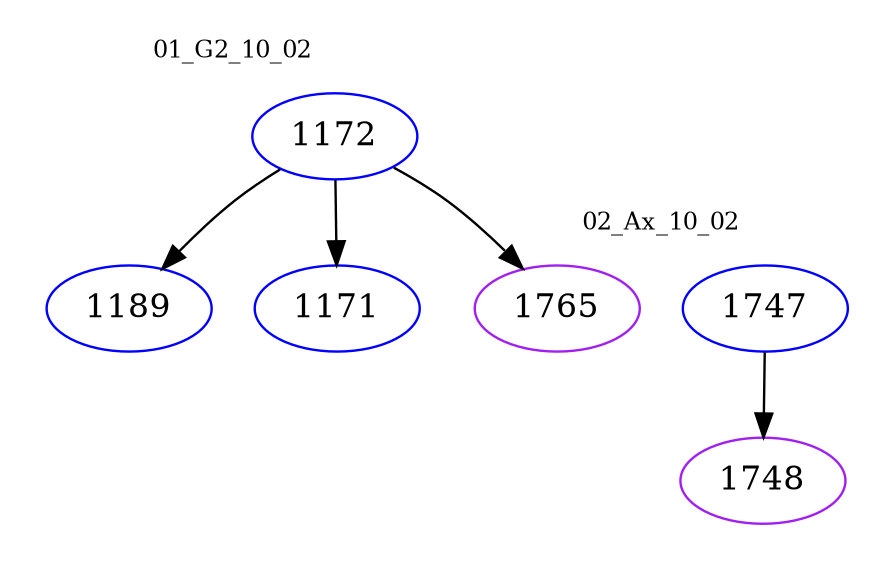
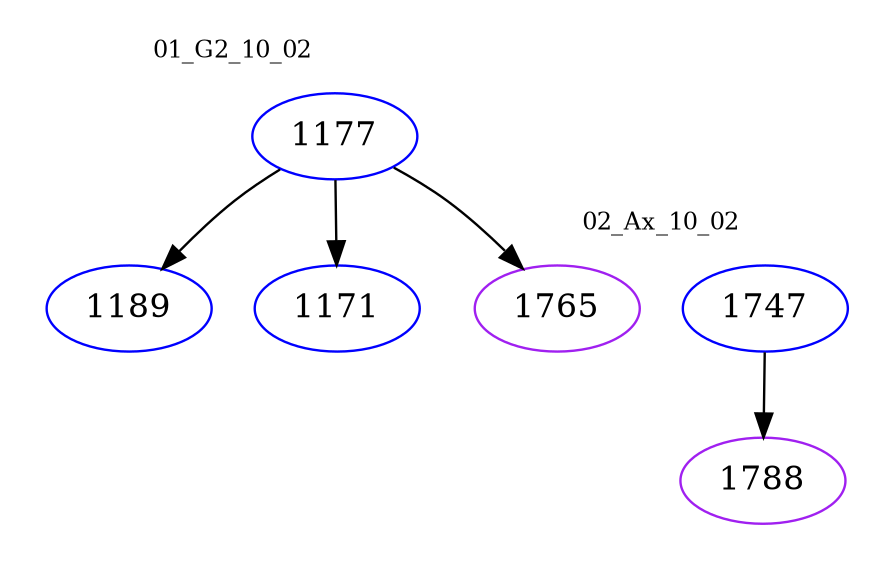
node "1172": label "1172" -> "1177"
node "1748": label "1748" -> "1788"
